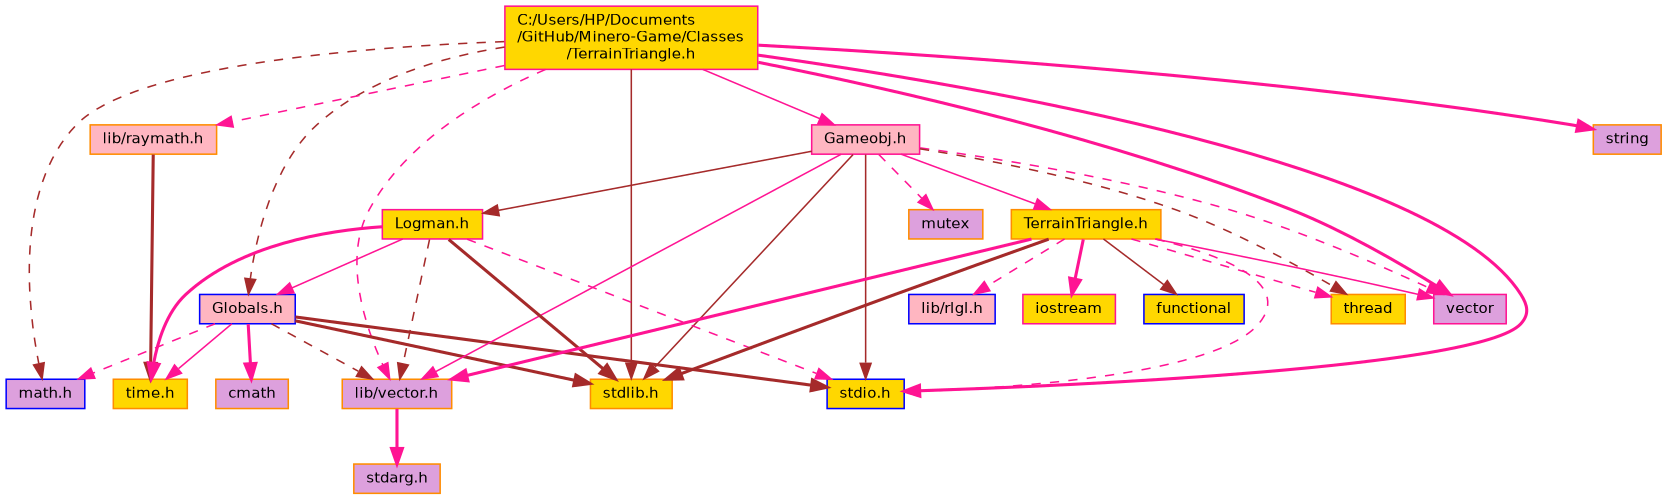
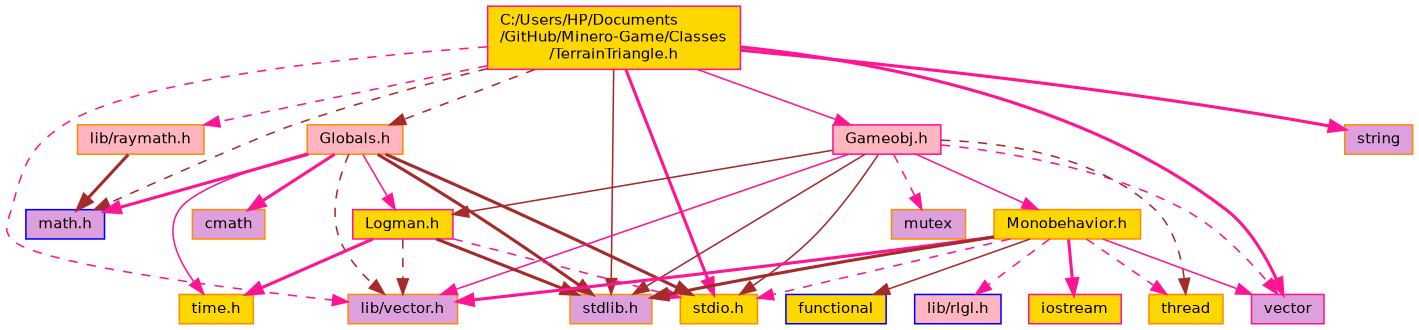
node "TerrainTriangle.h": label "TerrainTriangle.h" -> "Monobehavior.h"
edge "lib/raymath.h" -> "time.h": now "lib/raymath.h" -> "math.h"
edge "Logman.h" -> "Globals.h": reversed
node "Globals.h": color blue -> darkorange
edge "Globals.h" -> "math.h": style dashed -> bold
node "stdlib.h": fillcolor gold -> plum
node "stdio.h": color blue -> darkorange
node "stdarg.h": removed
